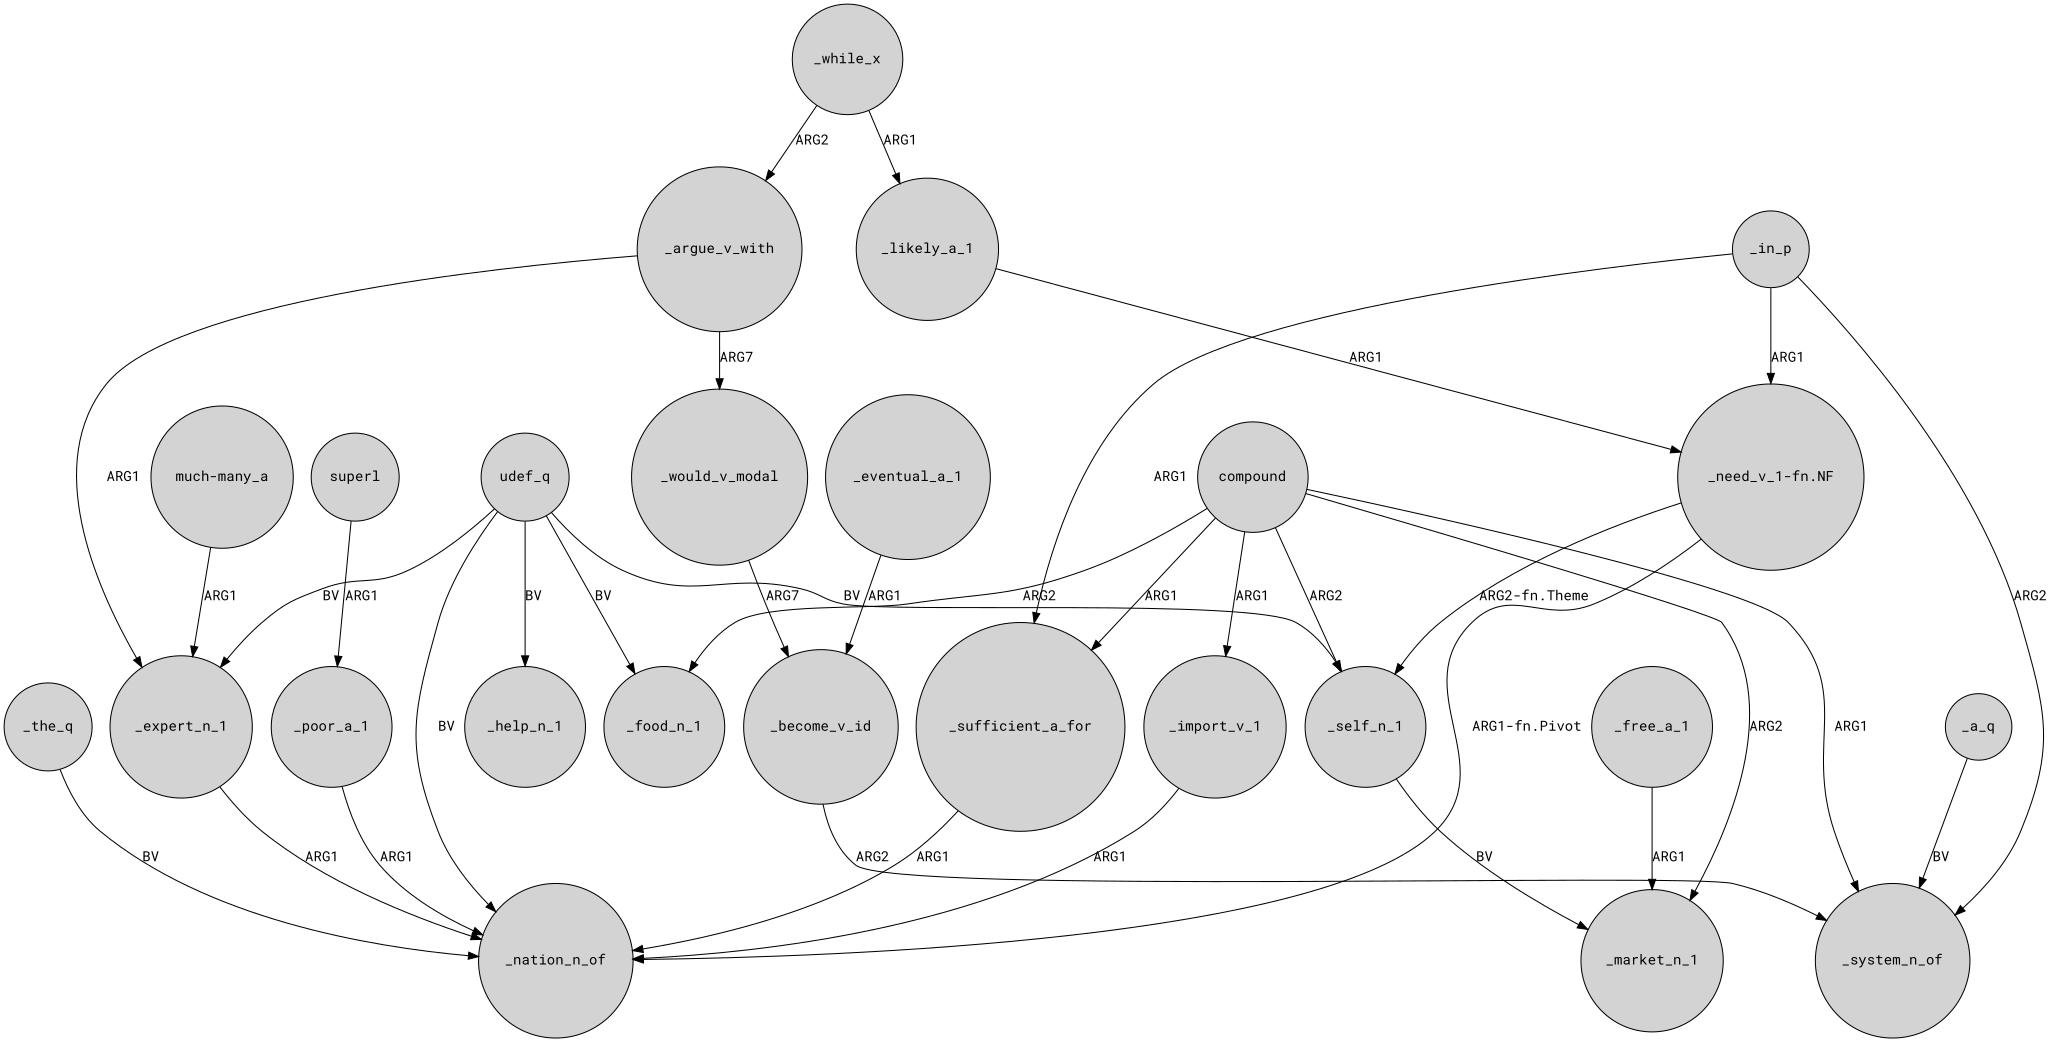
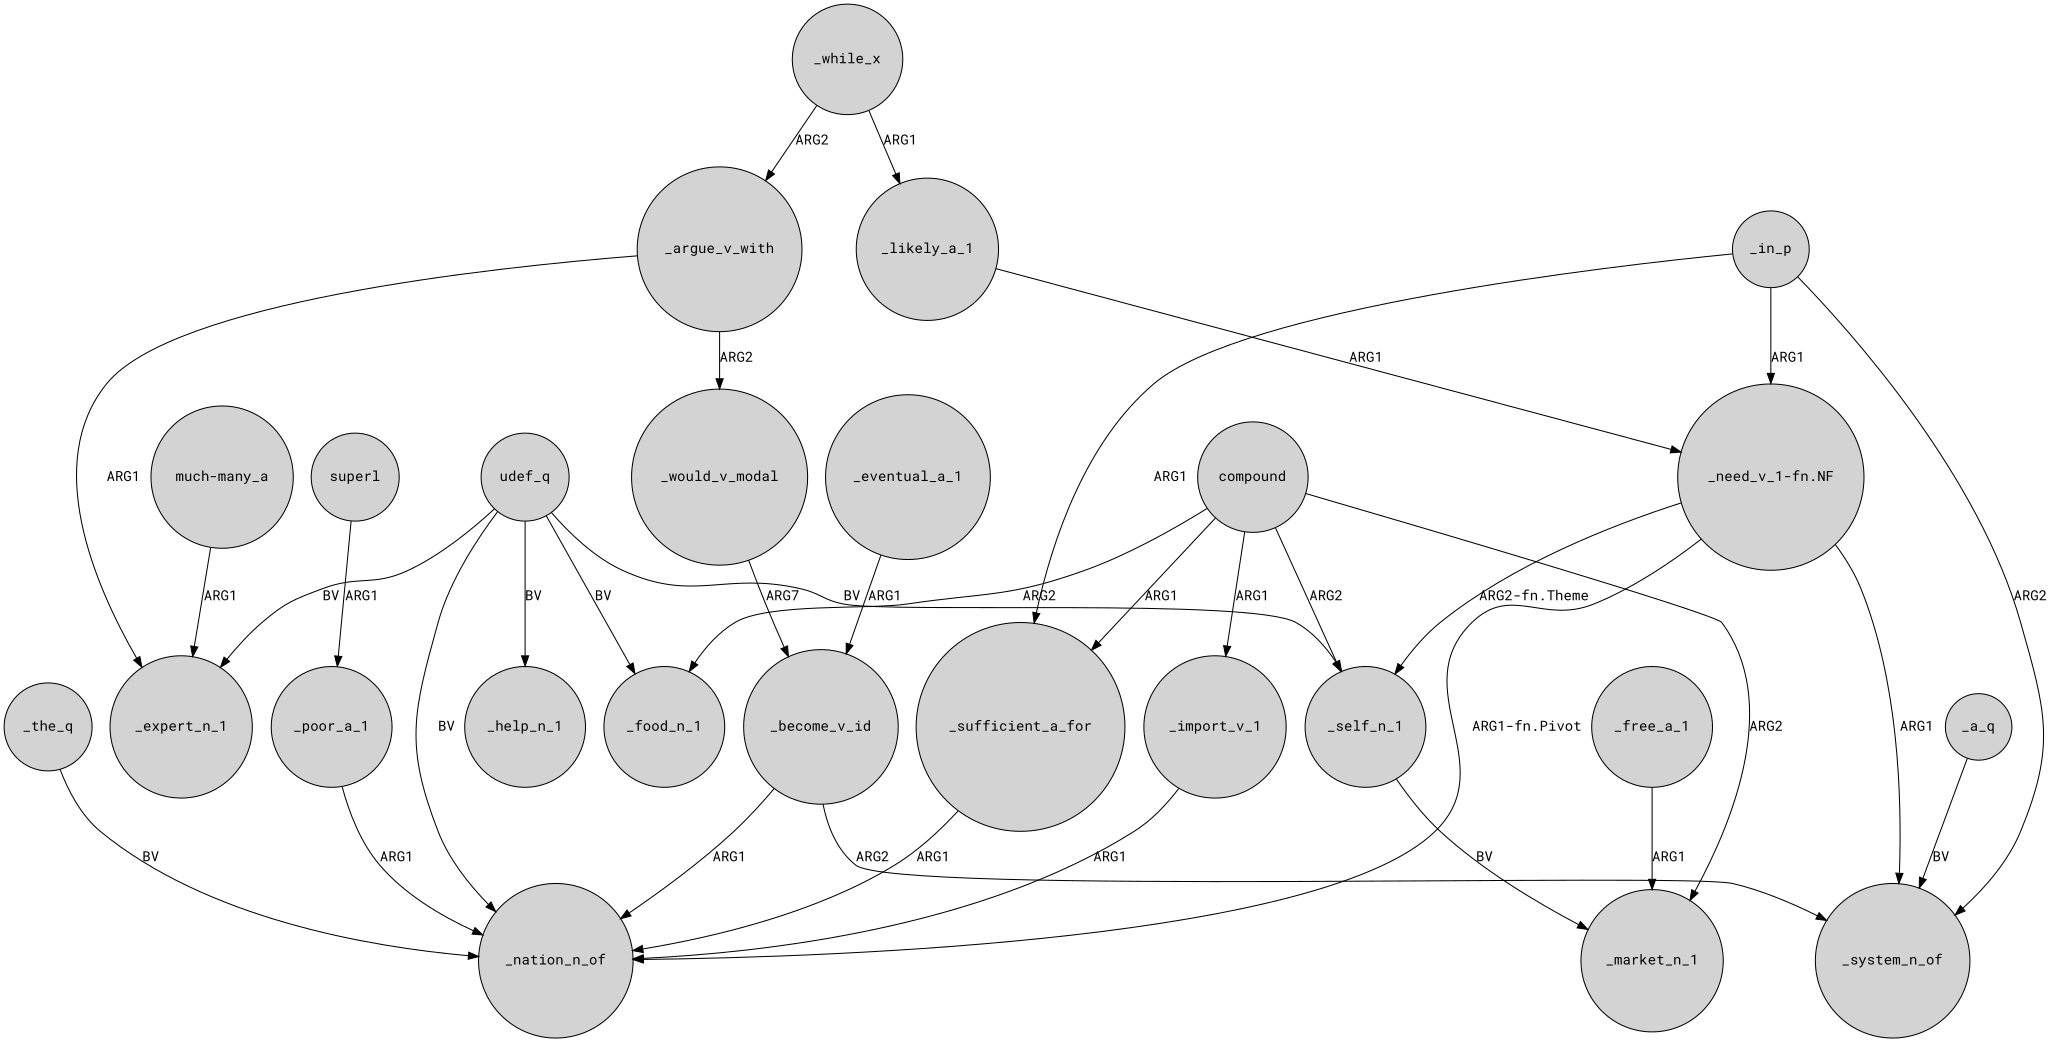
edge "_argue_v_with" -> "_would_v_modal": label "ARG7" -> "ARG2"
edge "compound" -> "_system_n_of": now "_need_v_1-fn.NF" -> "_system_n_of"
edge "_expert_n_1" -> "_nation_n_of": now "_become_v_id" -> "_nation_n_of"
